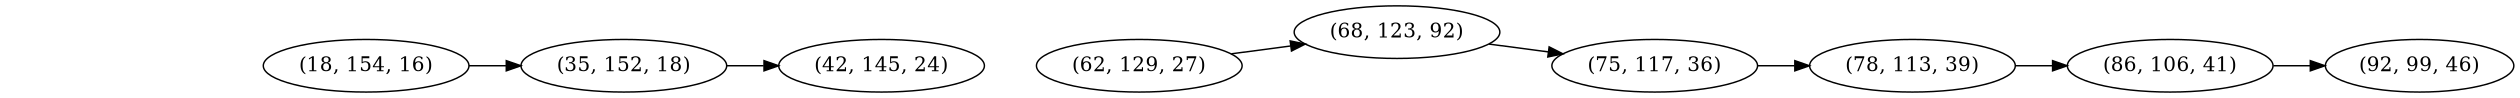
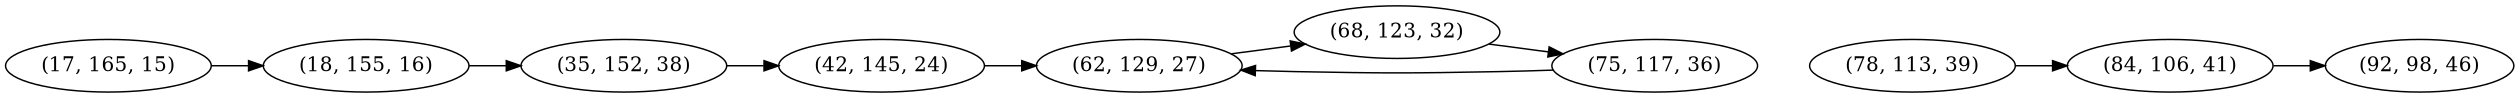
node "(68, 123, 92)": label "(68, 123, 92)" -> "(68, 123, 32)"
node "(17, 165, 15)": added
node "(18, 154, 16)": label "(18, 154, 16)" -> "(18, 155, 16)"
node "(35, 152, 18)": label "(35, 152, 18)" -> "(35, 152, 38)"
edge "(42, 145, 24)" -> "(62, 129, 27)": added
edge "(75, 117, 36)" -> "(78, 113, 39)": now "(75, 117, 36)" -> "(62, 129, 27)"
node "(86, 106, 41)": label "(86, 106, 41)" -> "(84, 106, 41)"
node "(92, 99, 46)": label "(92, 99, 46)" -> "(92, 98, 46)"
